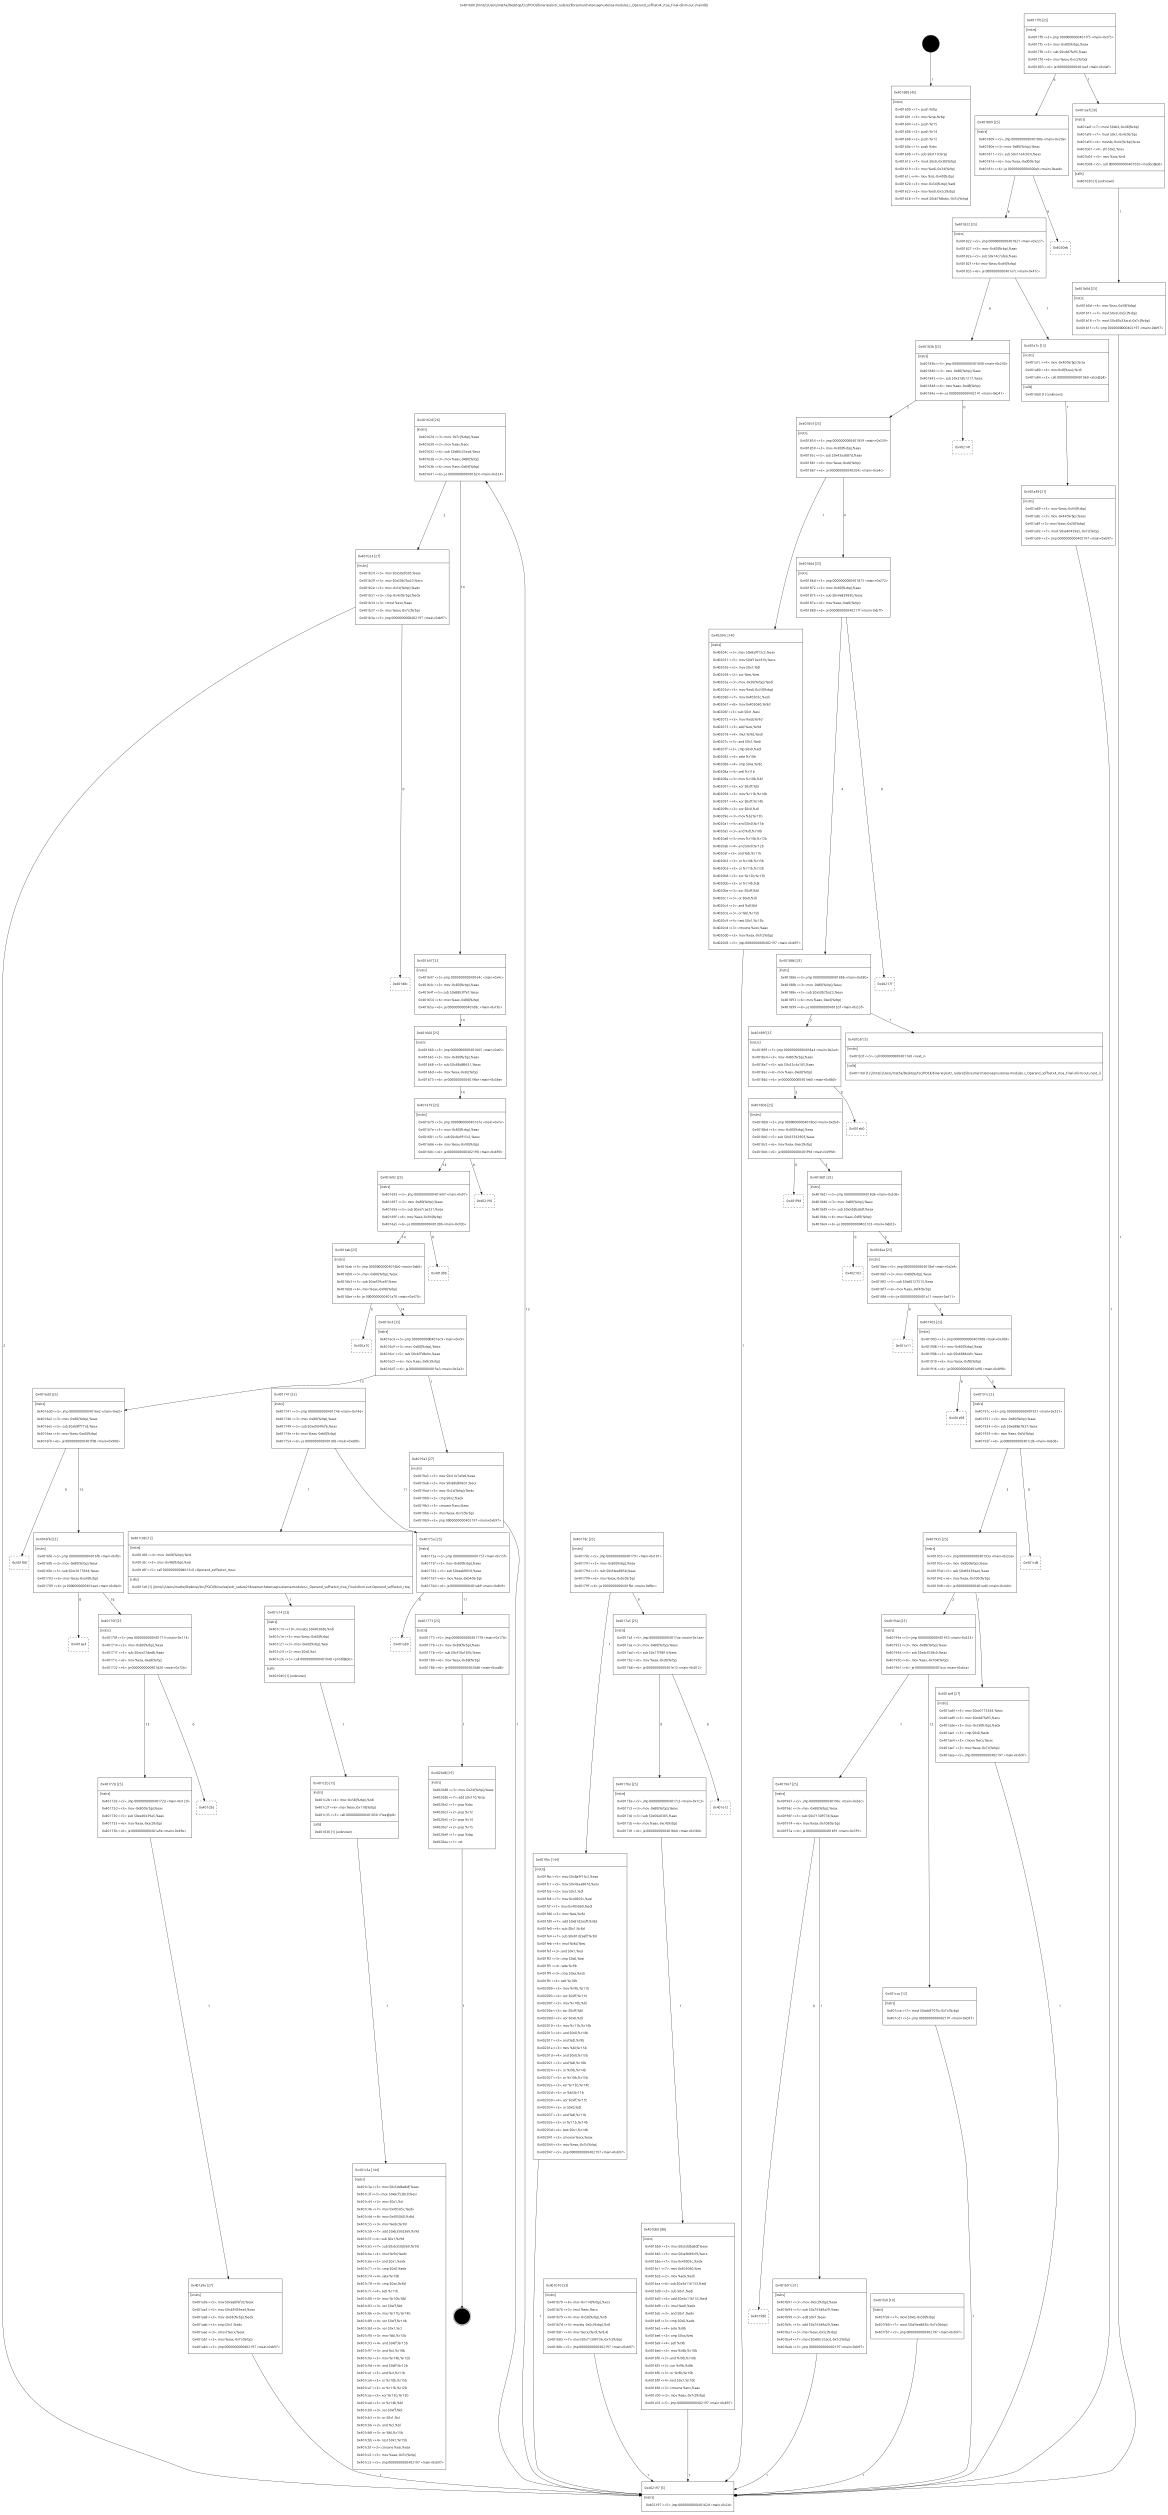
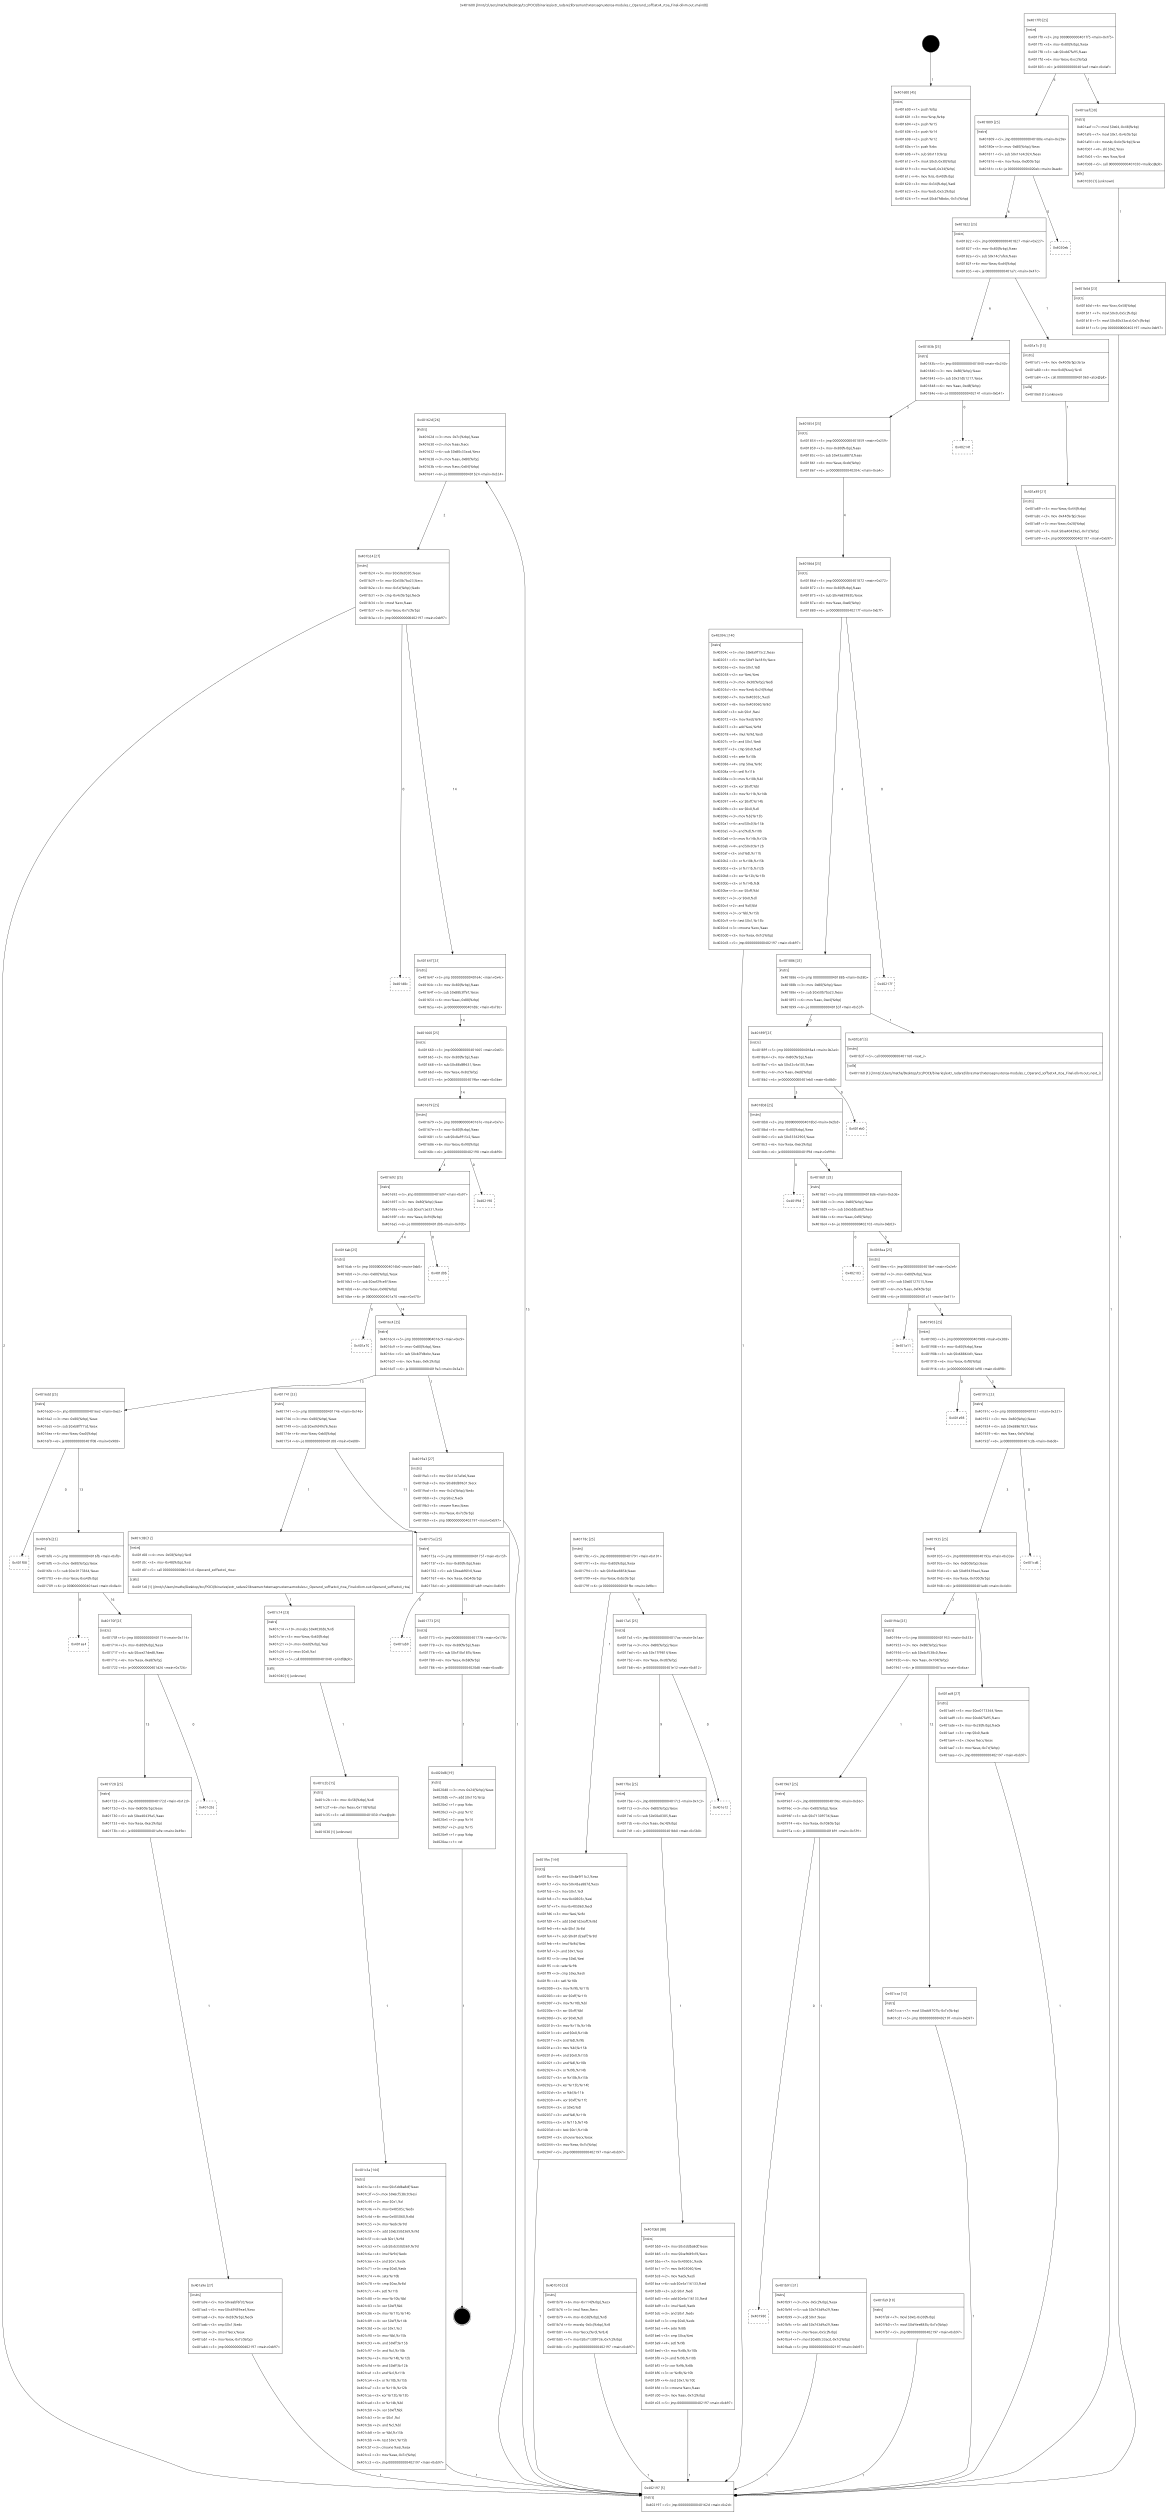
edge "0x401854 [25]" -> "0x40204c [140]": removed, label "1"
edge "0x40162d [26]" -> "0x401647 [25]": now "0x401b24 [27]" -> "0x401647 [25]"
edge "0x401679 [25]" -> "0x401692 [25]": label " 14" -> " 4"
edge "0x401c3a [144]" -> "0x402197 [5]": added, label "1"
